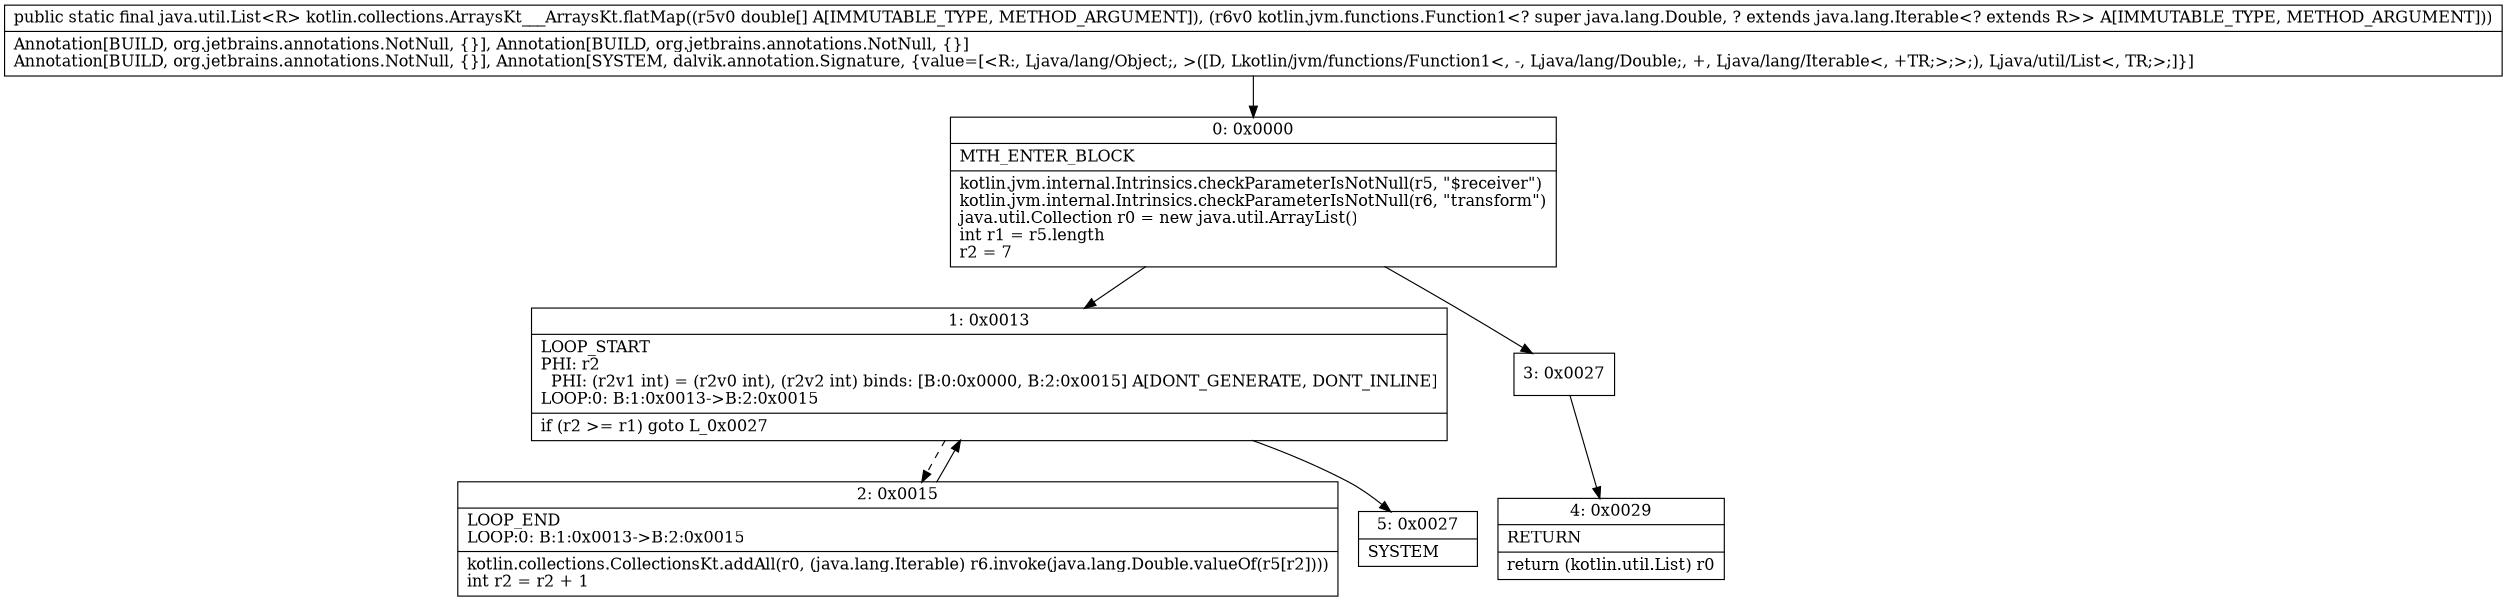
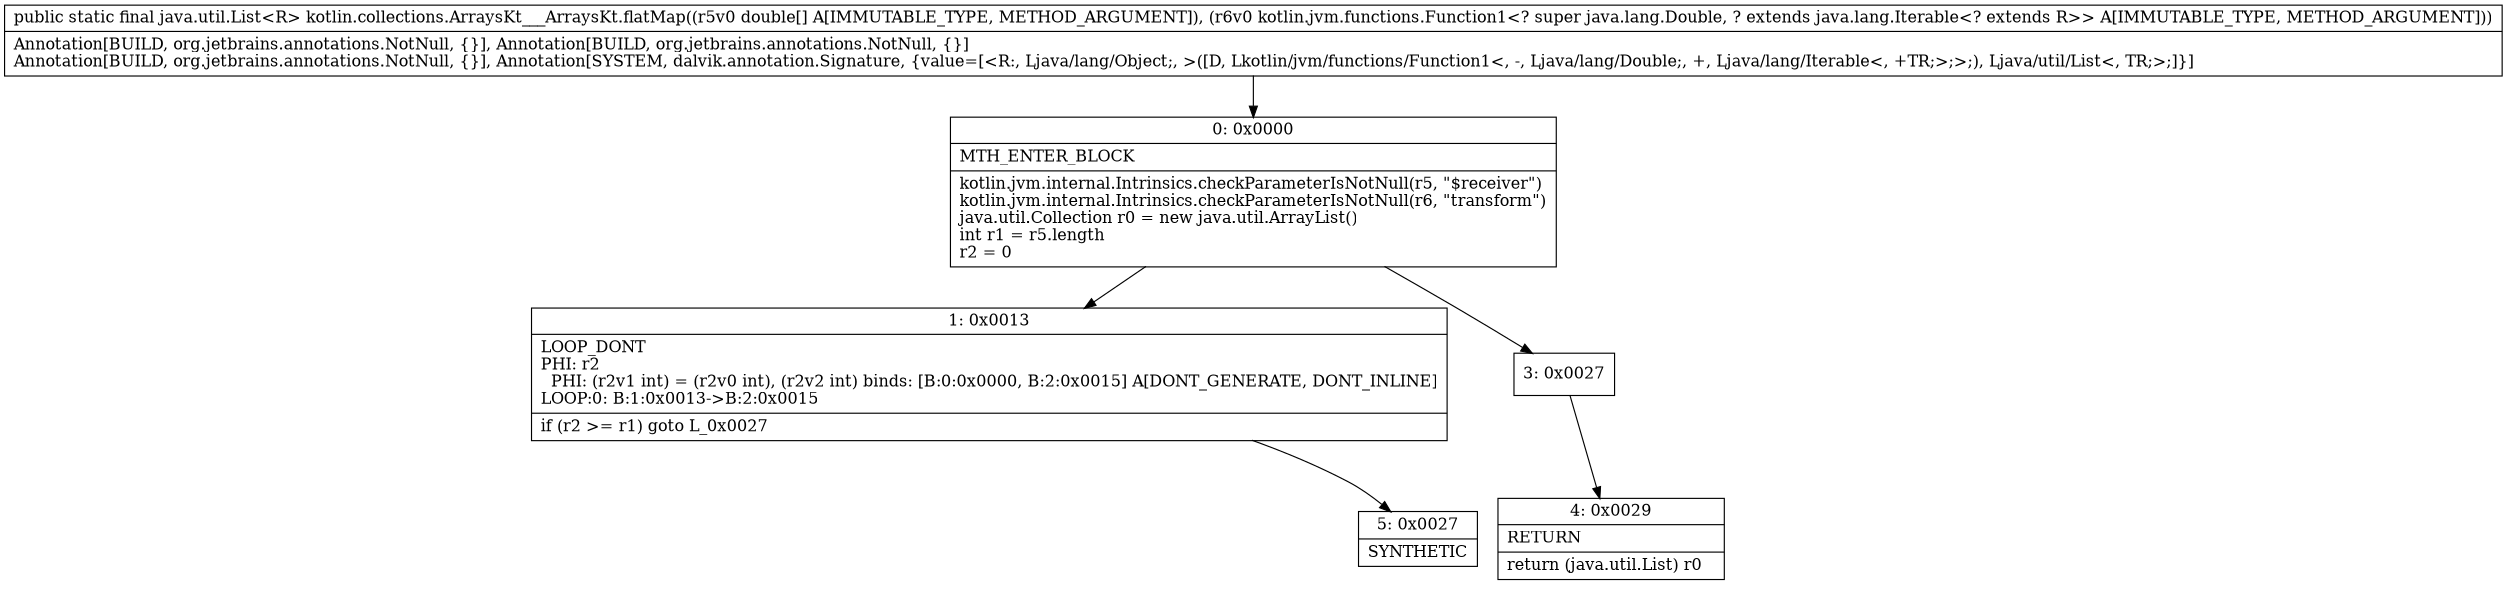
node "0: 0x0000": text "r2 = 7" -> "r2 = 0"
node "1: 0x0013": text "LOOP_START" -> "LOOP_DONT"
node "2: 0x0015": removed
node "5: 0x0027": text "SYSTEM" -> "SYNTHETIC"
node "4: 0x0029": text "return (kotlin.util.List) r0" -> "return (java.util.List) r0"
